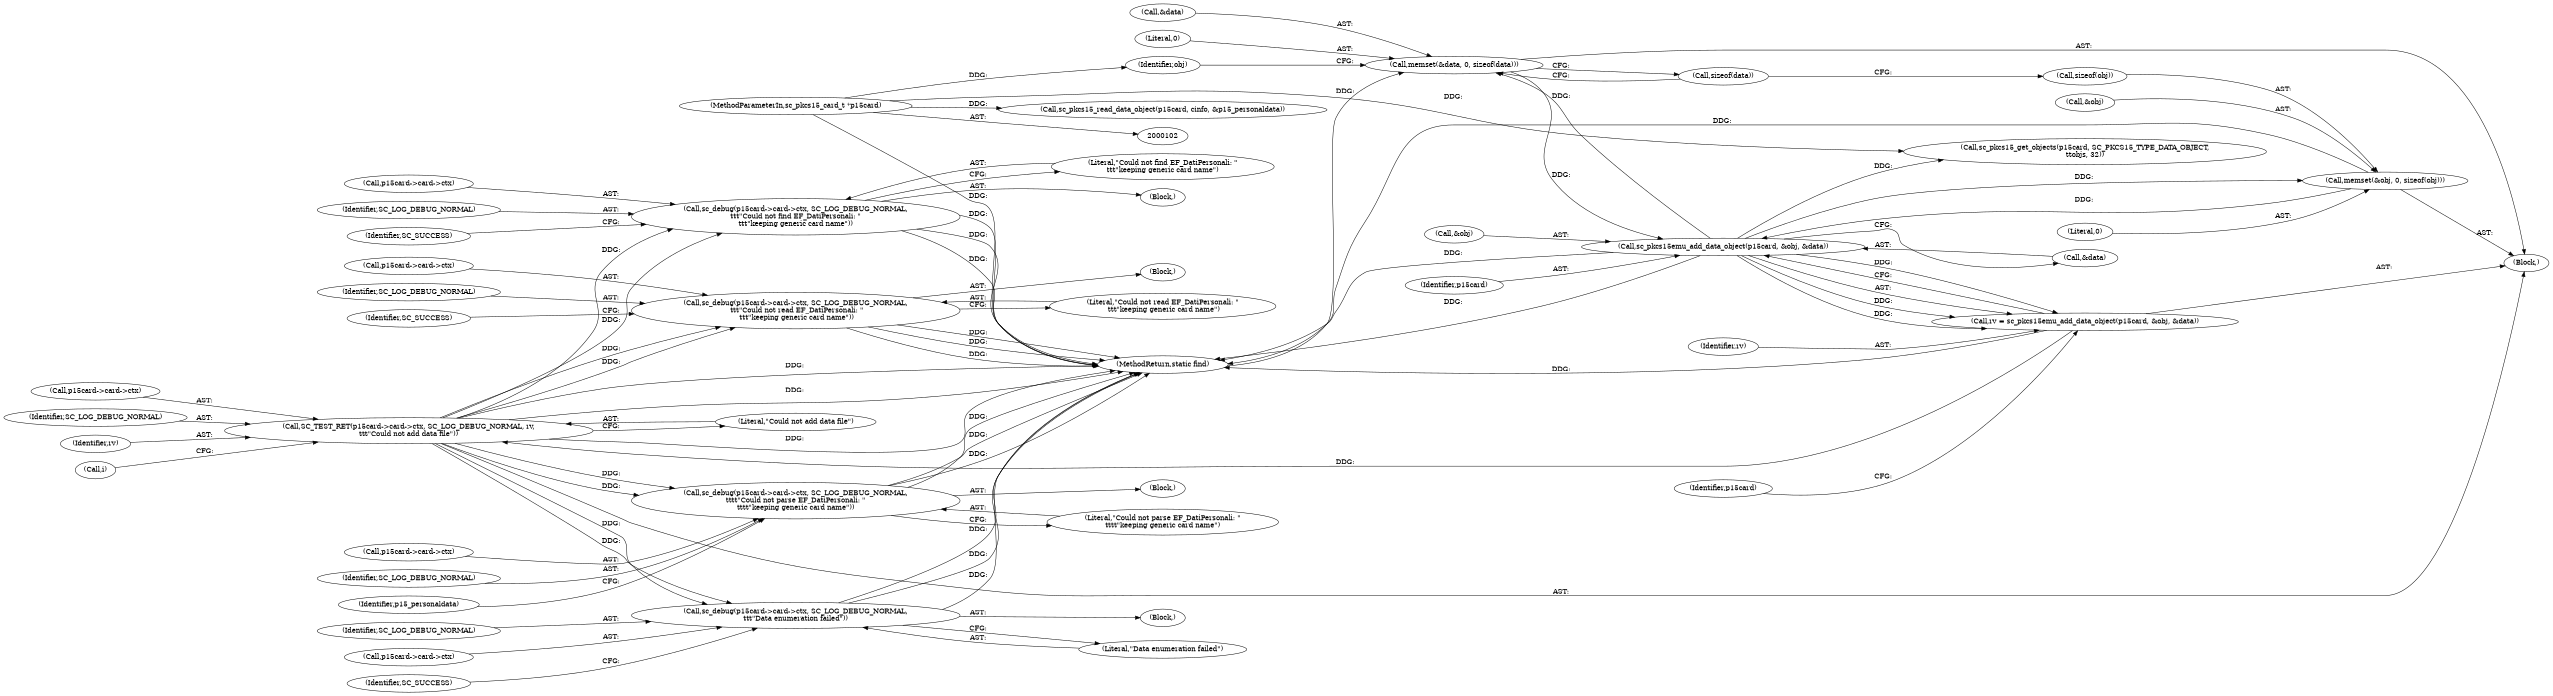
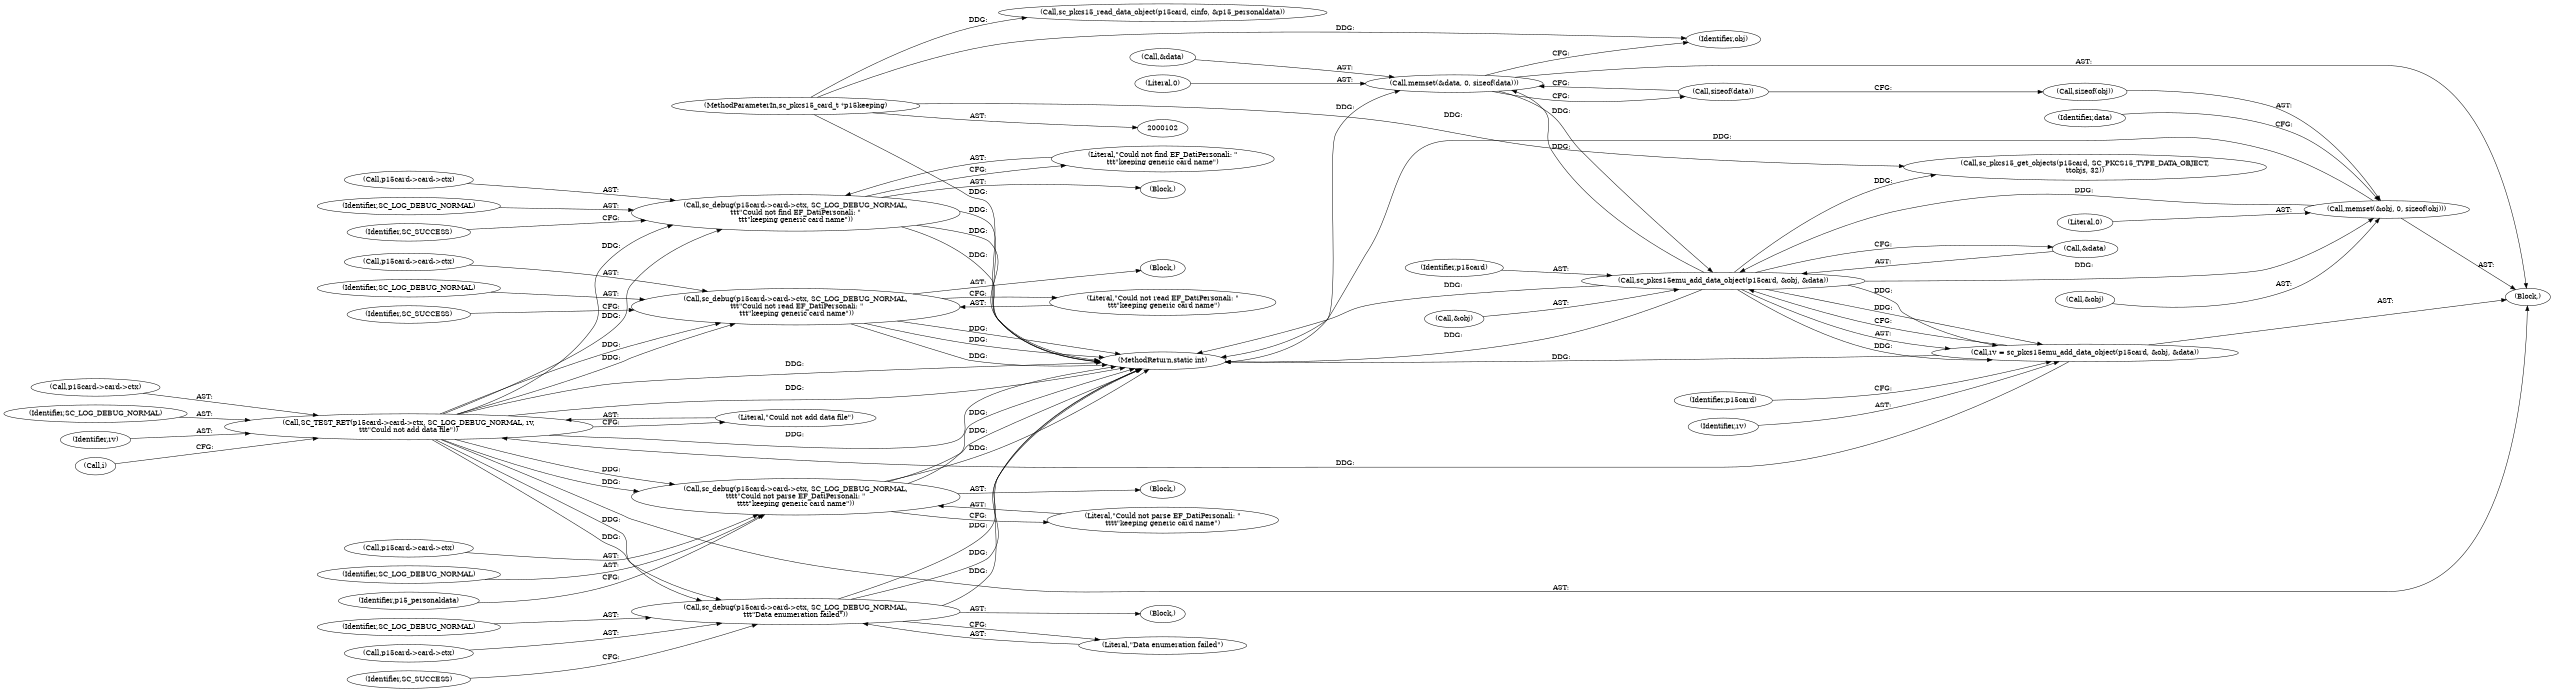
edge "(Identifier,obj)" -> "(Call,memset(&data, 0, sizeof(data)))": reversed
node "(MethodParameterIn,sc_pkcs15_card_t *p15card)": label "(MethodParameterIn,sc_pkcs15_card_t *p15card)" -> "(MethodParameterIn,sc_pkcs15_card_t *p15keeping)"
node "(Identifier,data)": added
node "(MethodReturn,static find)": label "(MethodReturn,static find)" -> "(MethodReturn,static int)"
